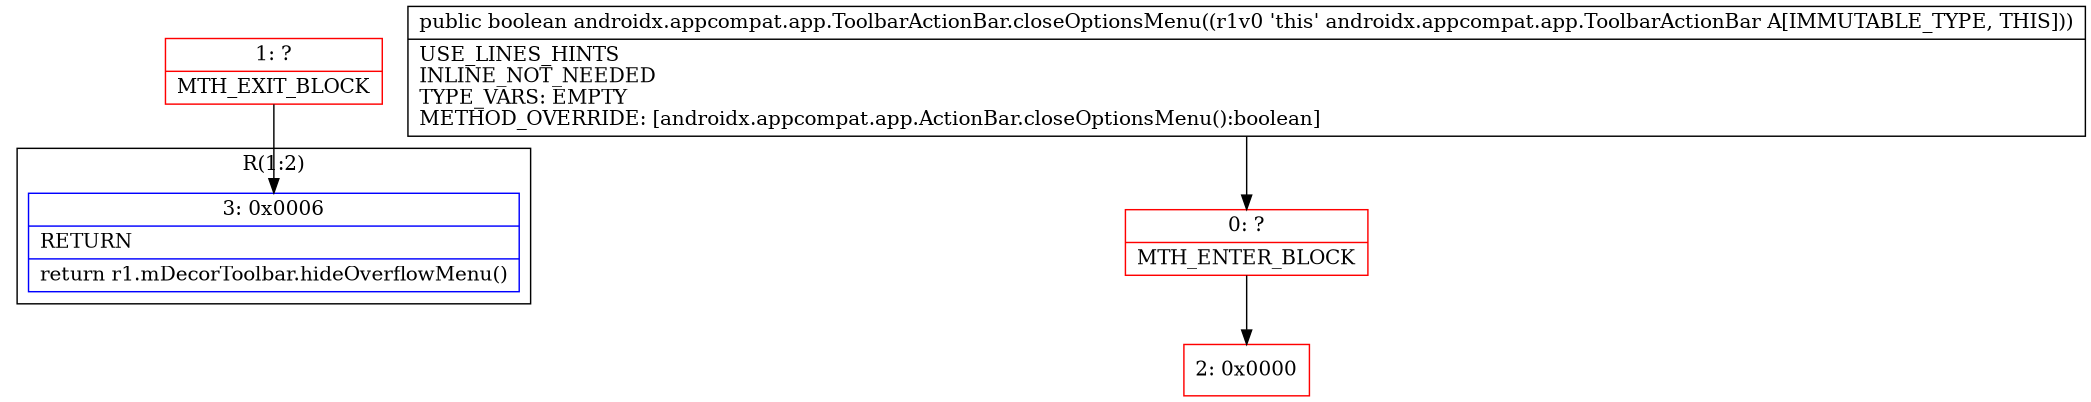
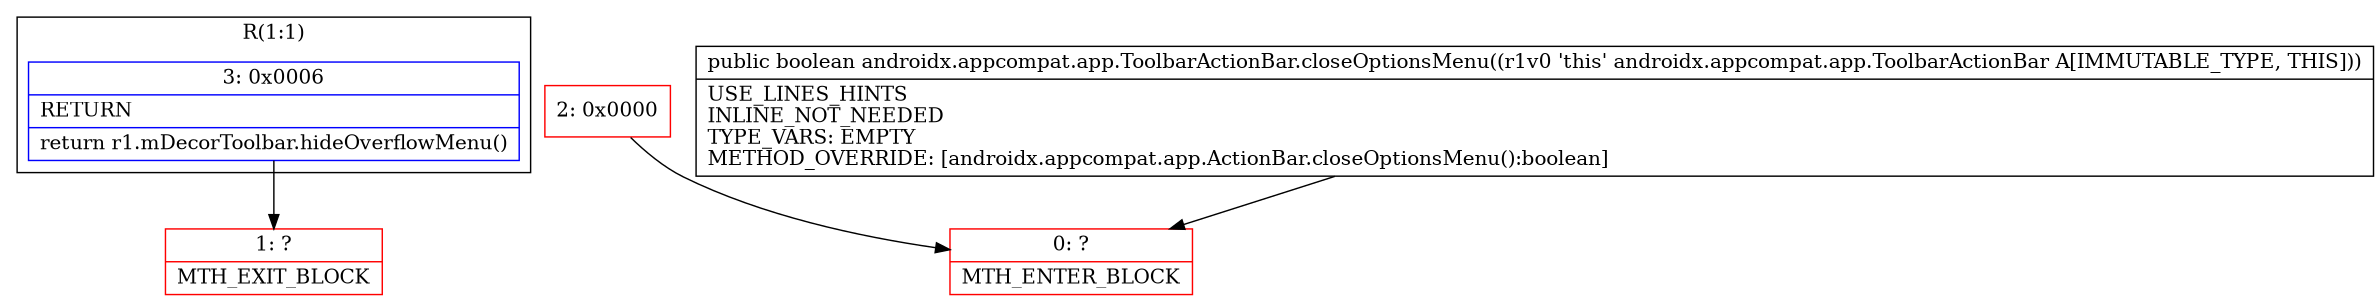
edge "1: ?" -> "3: 0x0006": reversed
cluster "R(1:2)": label "R(1:2)" -> "R(1:1)"
edge "0: ?" -> "2: 0x0000": reversed
